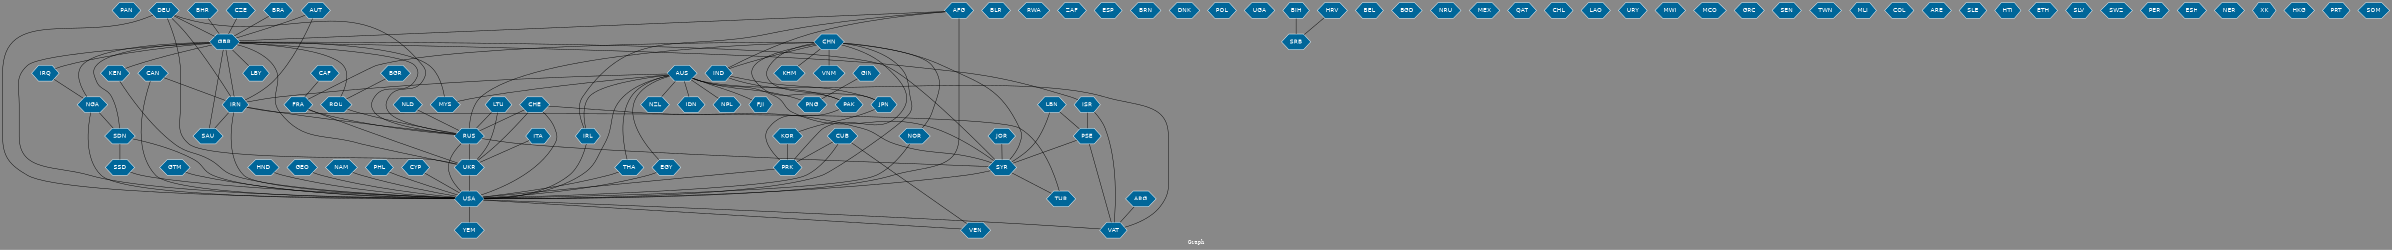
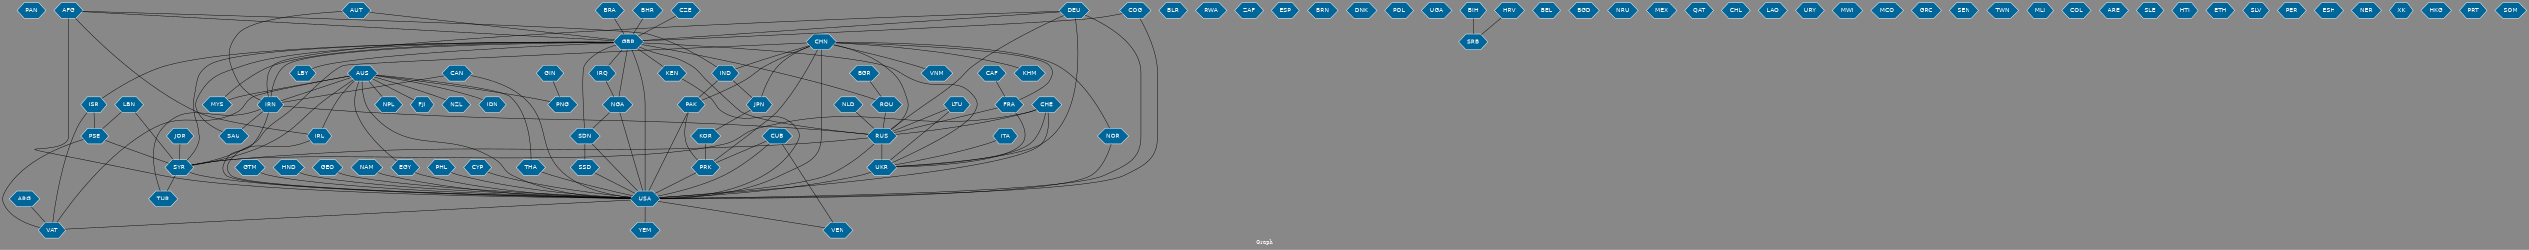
node "COG": added
node "SWZ": removed
edge "PAK" -- "USA": added
